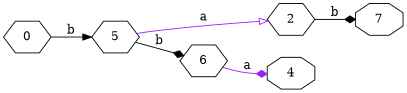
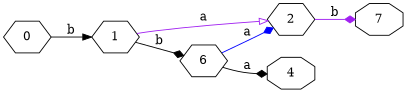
edge "2" -> "7": color black -> purple
node "5": label "5" -> "1"
edge "6" -> "2": added, label "a"
edge "6" -> "4": color purple -> black
